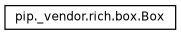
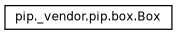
node "pip._vendor.rich.box.Box": label "pip._vendor.rich.box.Box" -> "pip._vendor.pip.box.Box"
